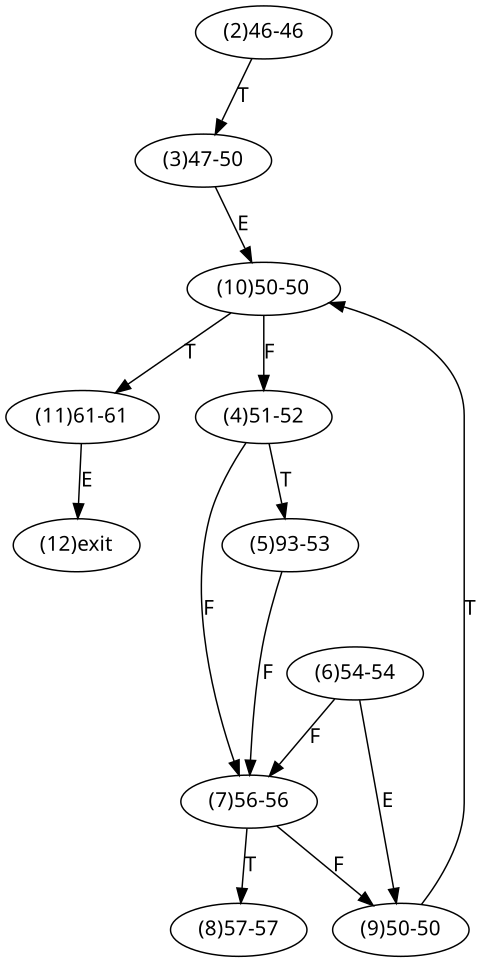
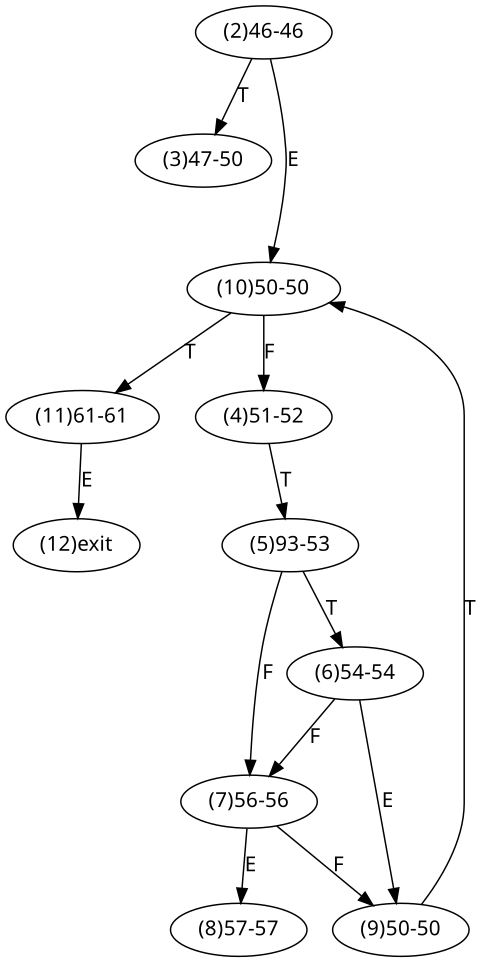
edge "(3)47-50" -> "(10)50-50": now "(2)46-46" -> "(10)50-50"
edge "(4)51-52" -> "(7)56-56": removed, label "F"
edge "(5)93-53" -> "(6)54-54": added, label "T"
edge "(7)56-56" -> "(8)57-57": label "T" -> "E"
